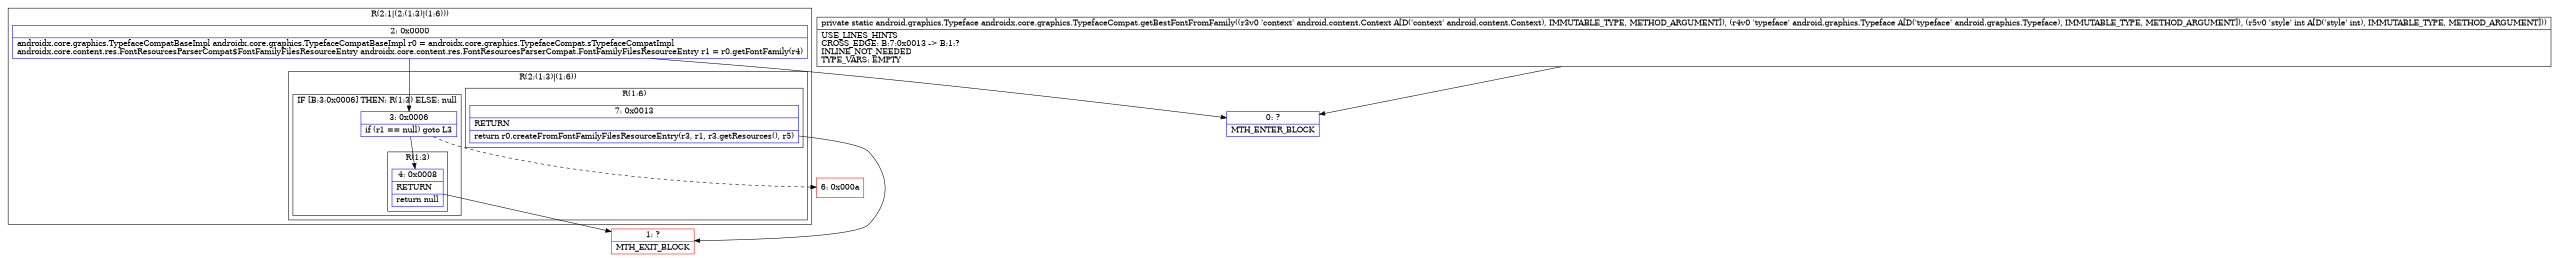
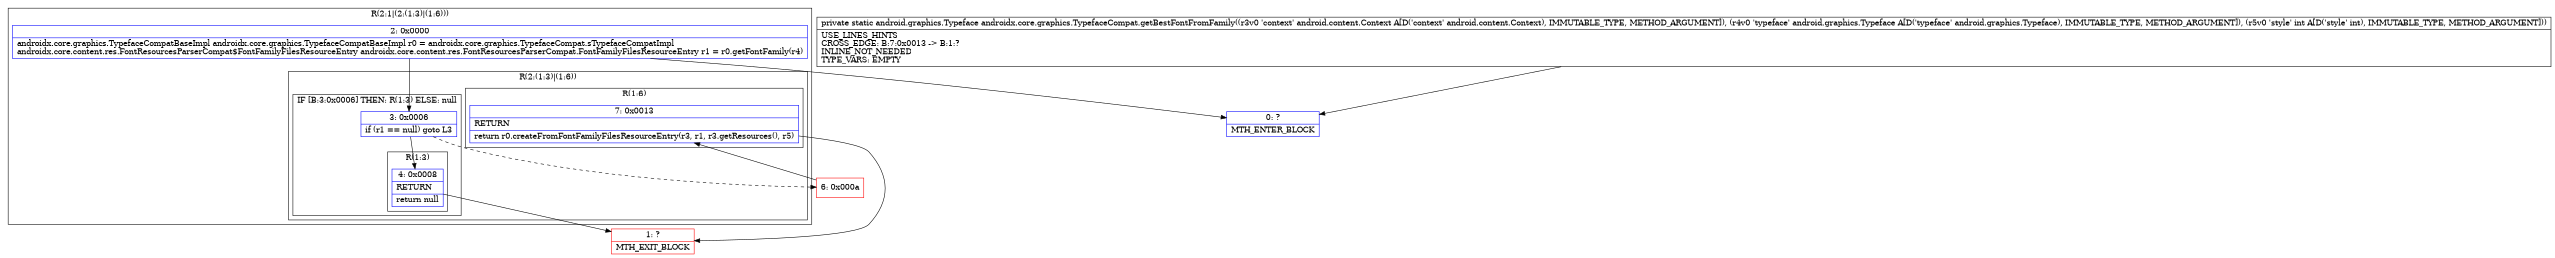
edge "6: 0x000a" -> "7: 0x0013": added
